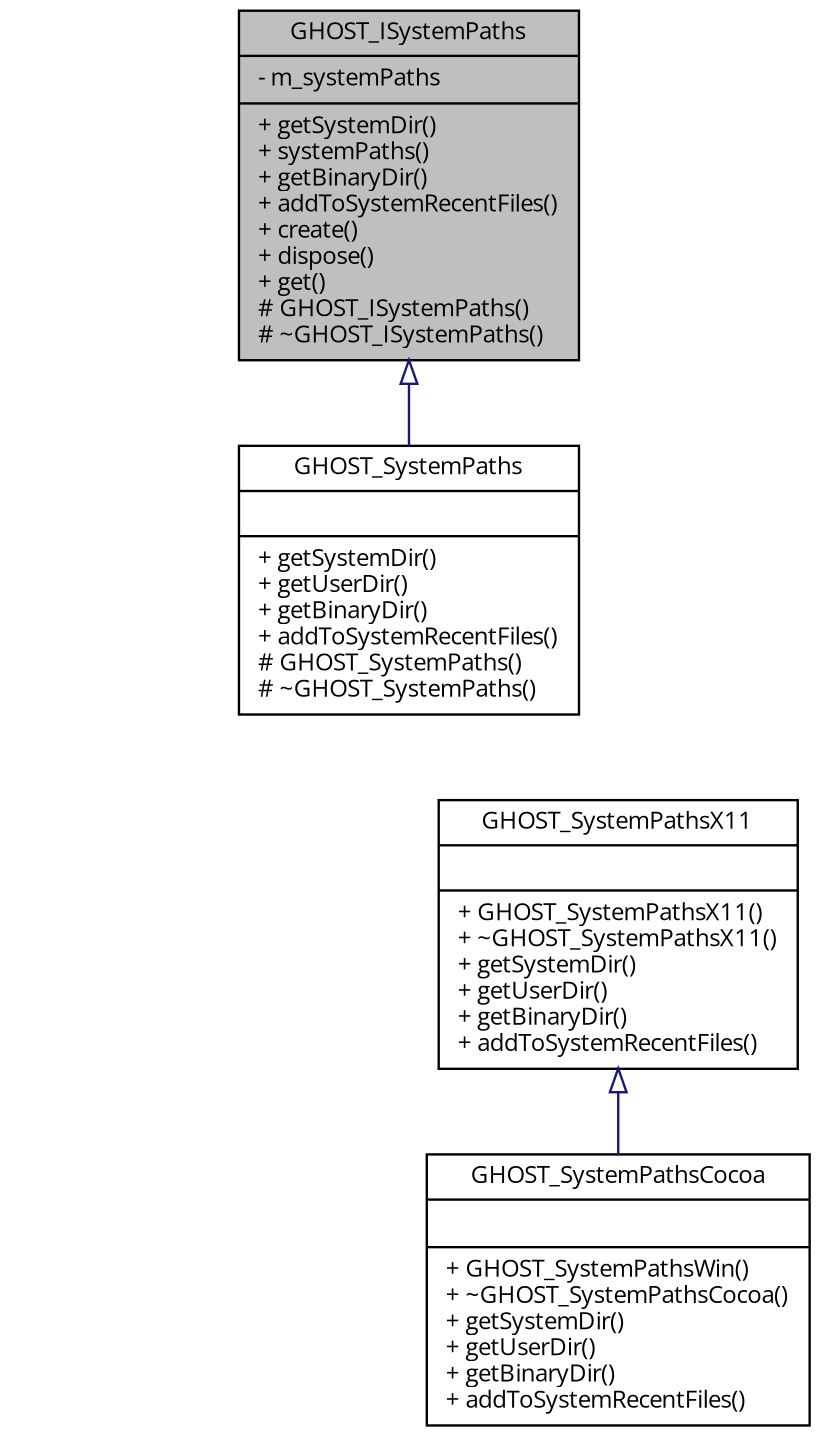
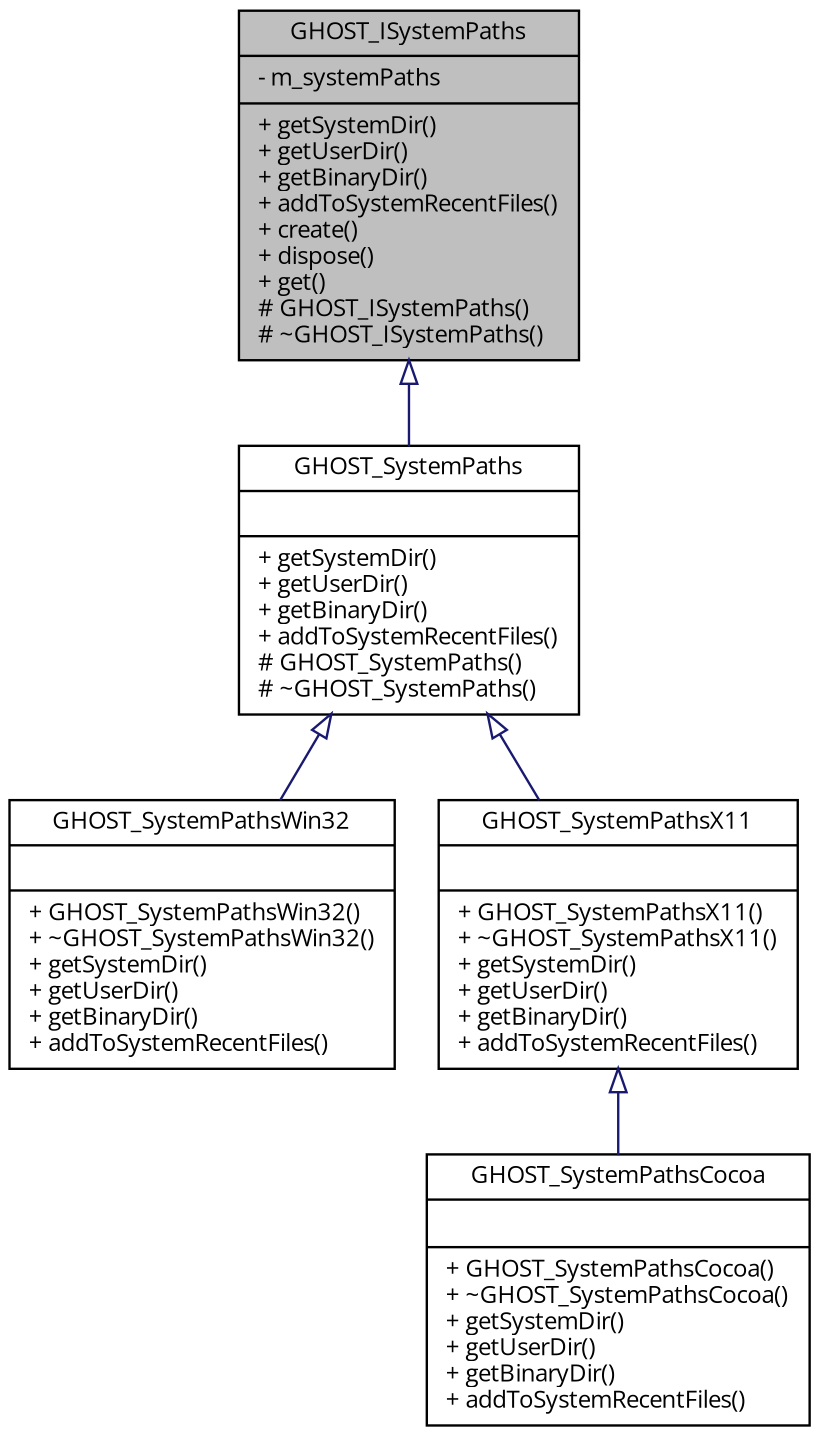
node "GHOST_ISystemPaths": text "+ systemPaths()" -> "+ getUserDir()"
edge "GHOST_SystemPathsX11" -> "GHOST_SystemPaths": added
node "GHOST_SystemPathsWin32": added
node "GHOST_SystemPathsCocoa": text "+ GHOST_SystemPathsWin()" -> "+ GHOST_SystemPathsCocoa()"
